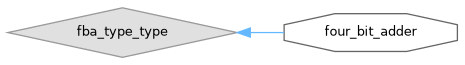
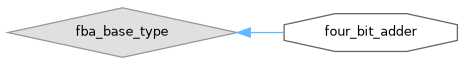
node "fba_type_type": label "fba_type_type" -> "fba_base_type"
